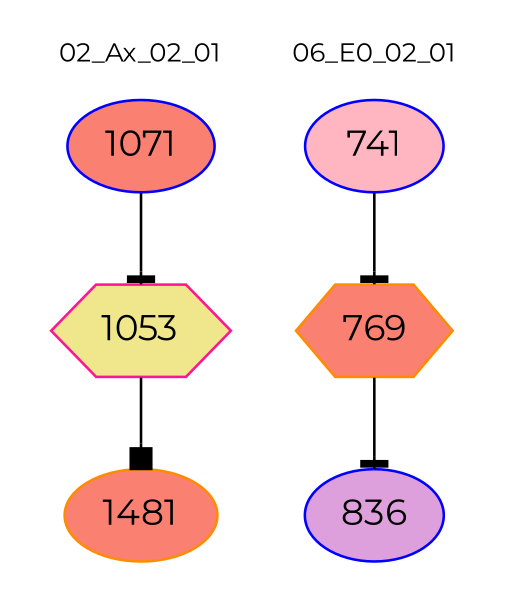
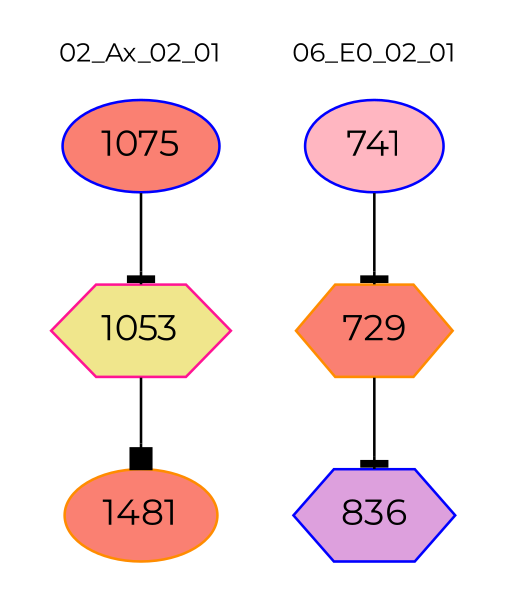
node "1071": label "1071" -> "1075"
node "769": label "769" -> "729"
node "836": shape ellipse -> hexagon
